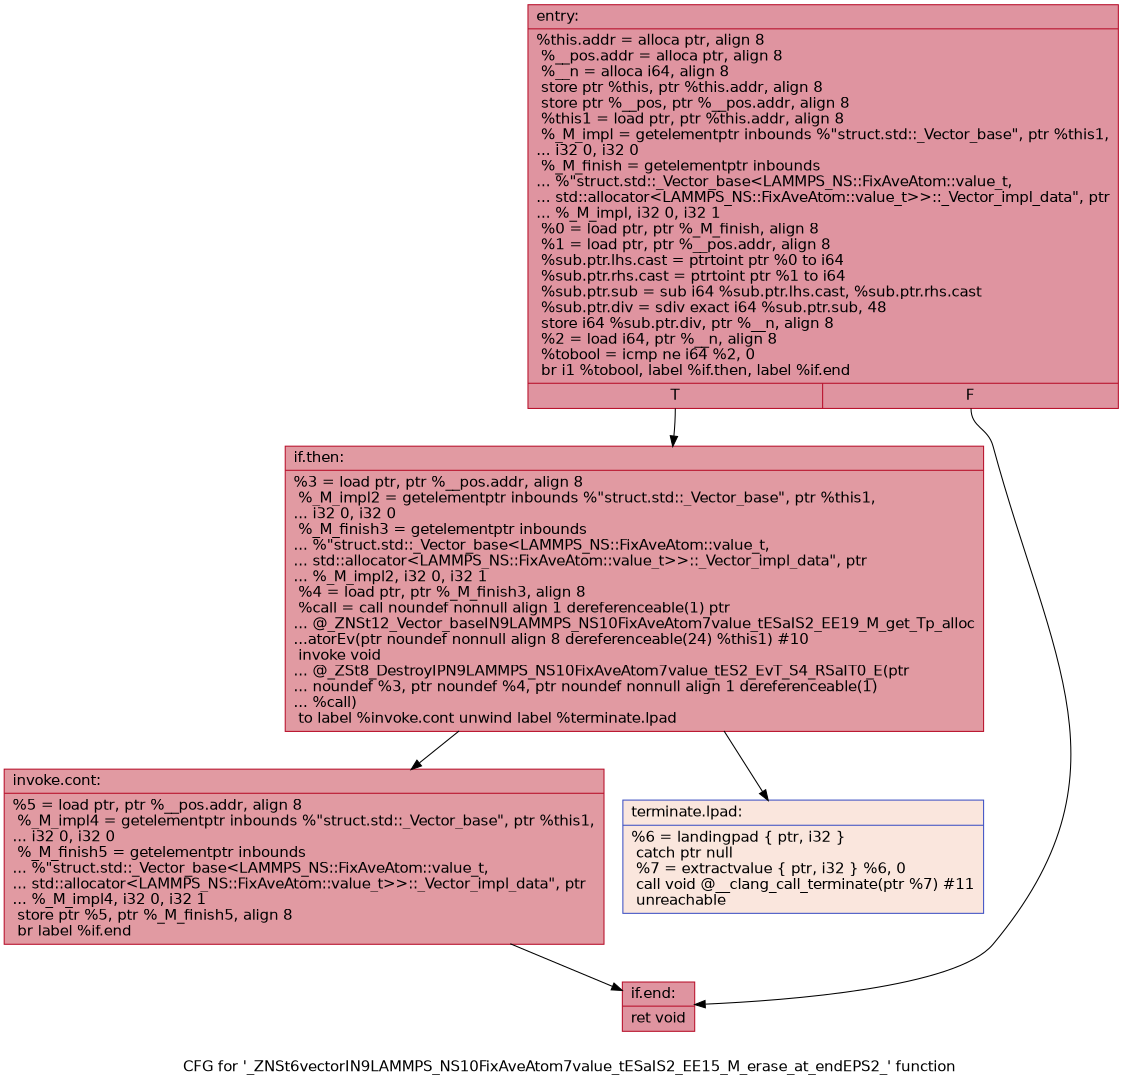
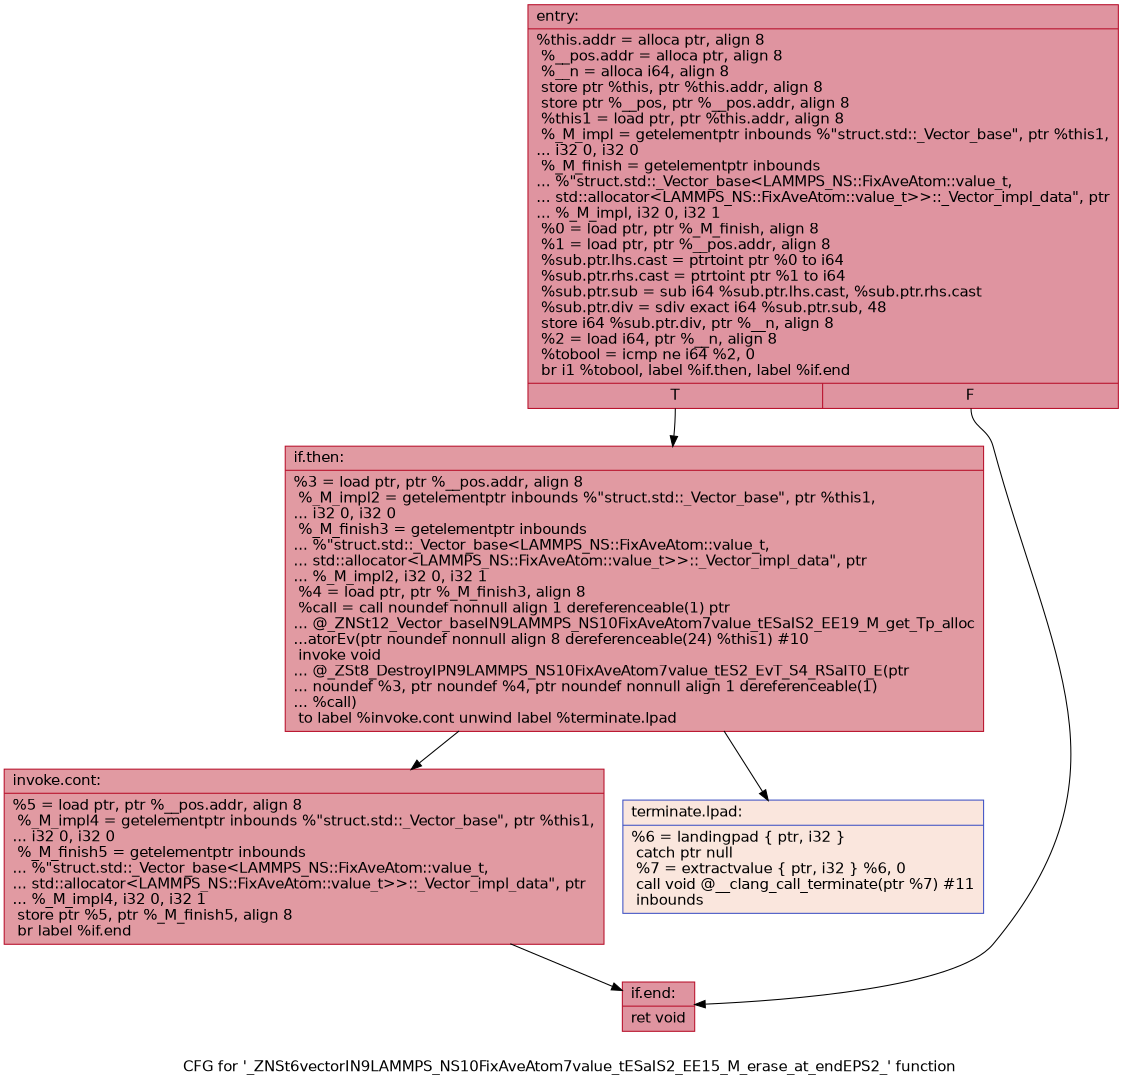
node "terminate.lpad:": text "unreachable" -> "inbounds"
